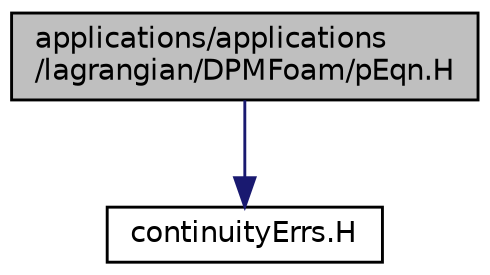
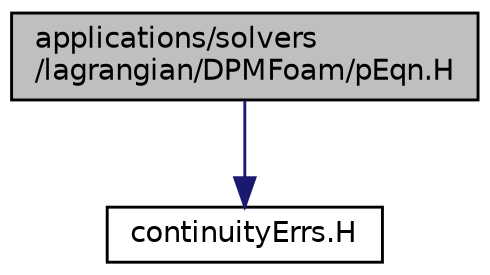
node "applications/applications /lagrangian/DPMFoam/pEqn.H": label "applications/applications /lagrangian/DPMFoam/pEqn.H" -> "applications/solvers /lagrangian/DPMFoam/pEqn.H"
